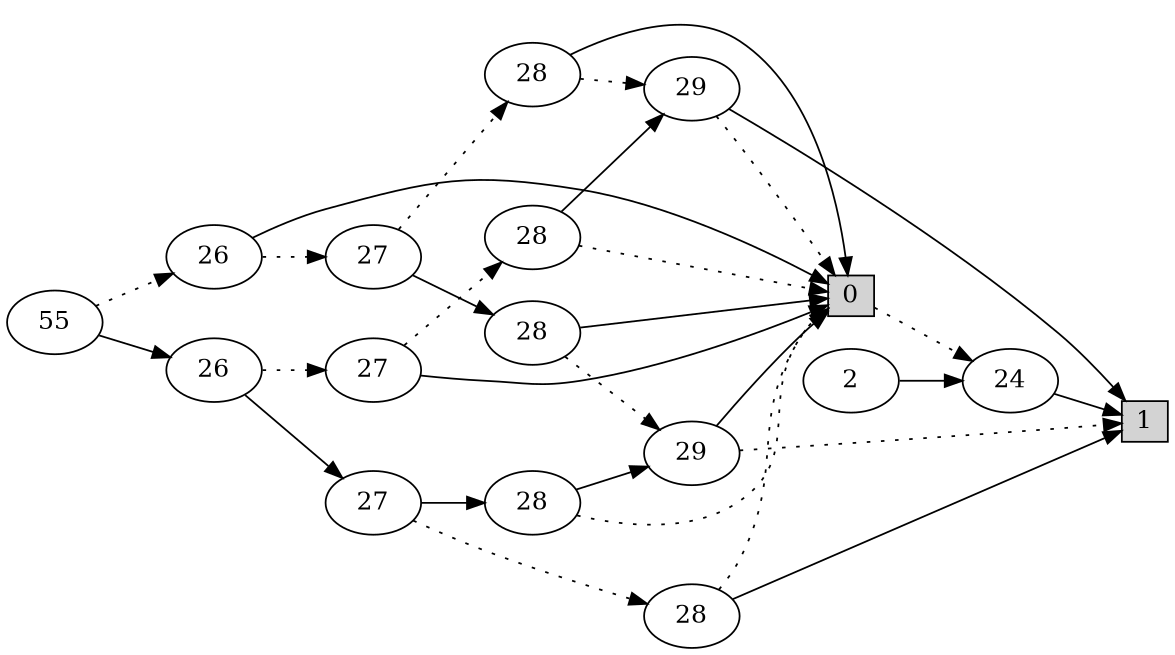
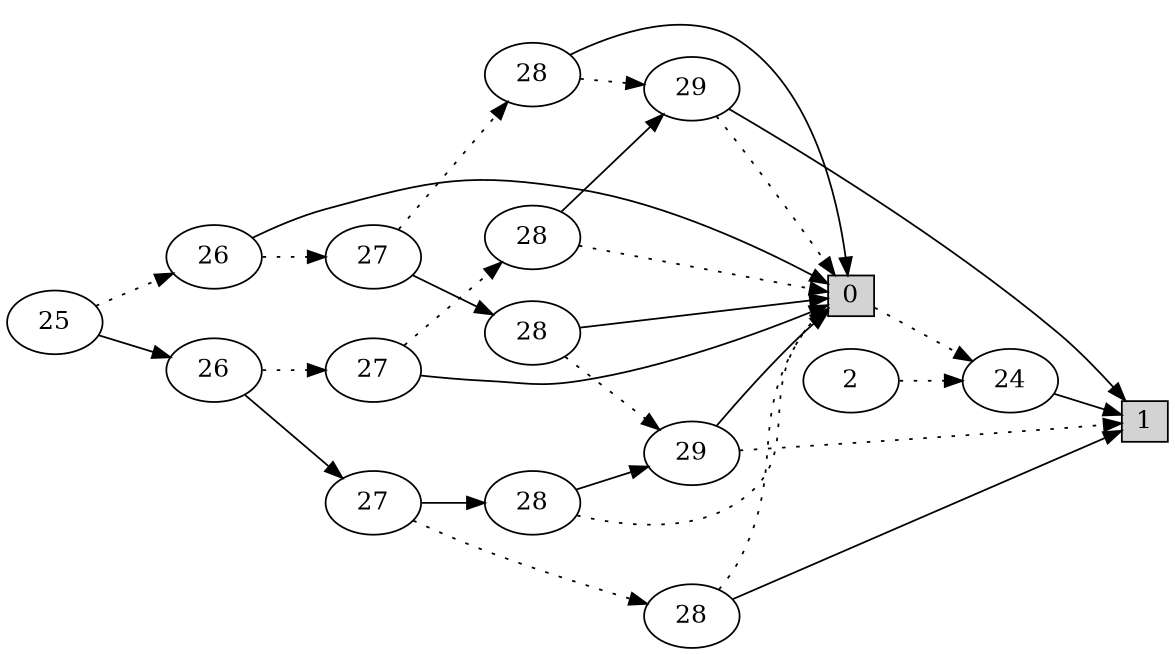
node "55": label "55" -> "25"
edge "2" -> "24": style filled -> dotted
